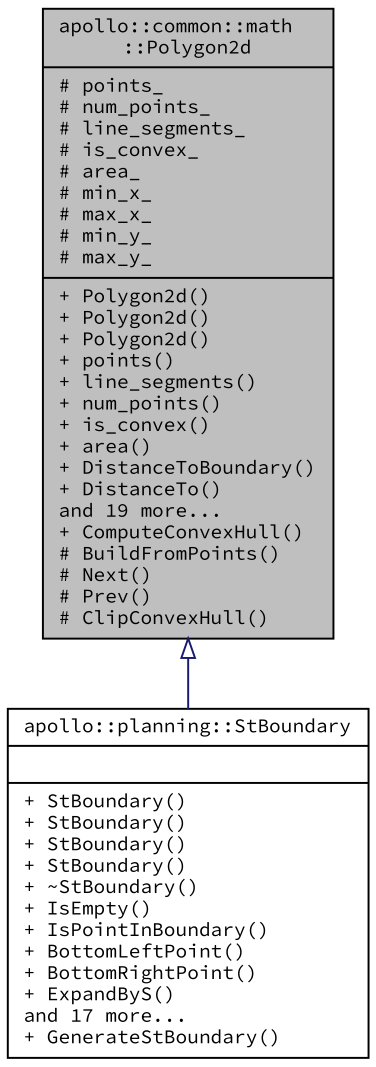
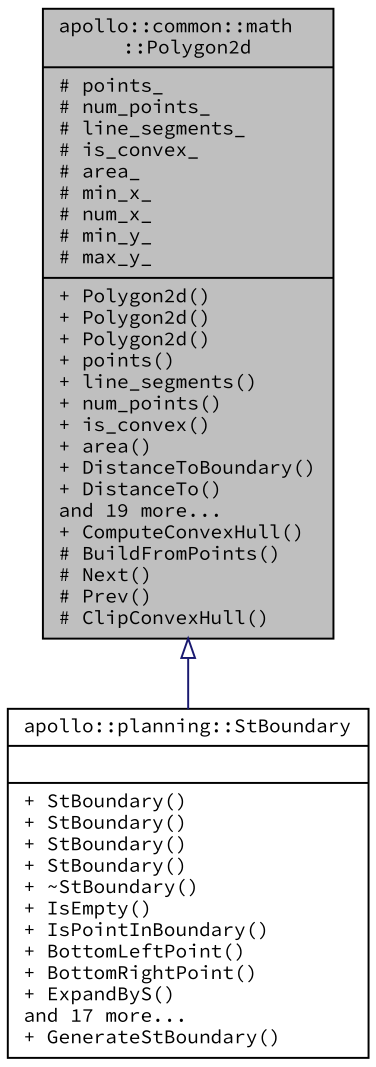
node "apollo::common::math": text "# max_x_" -> "# num_x_"
